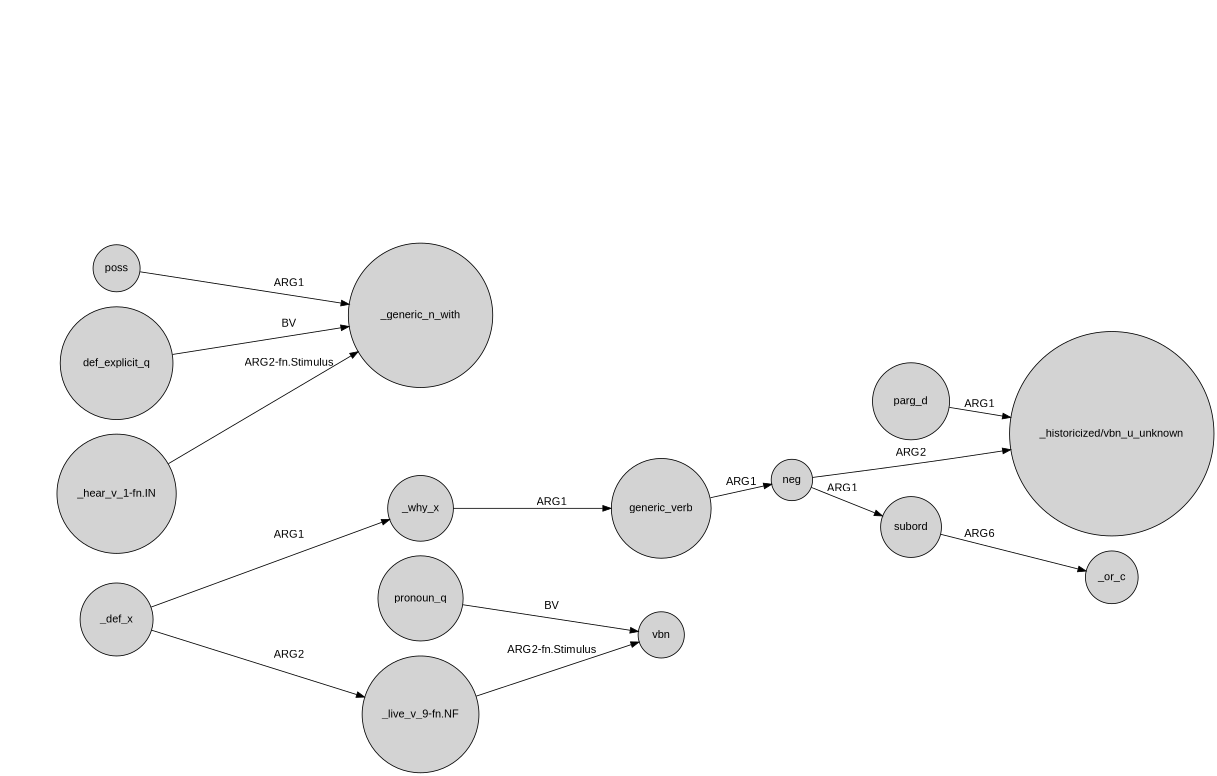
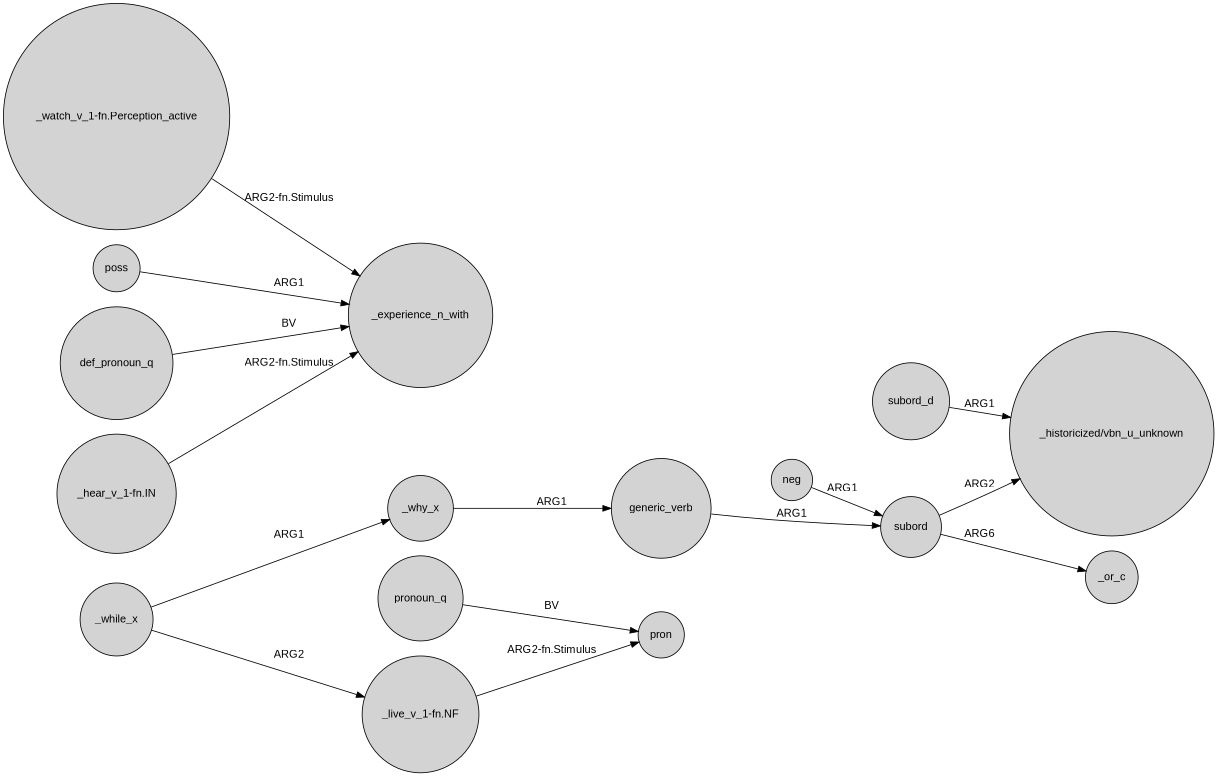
node "_watch_v_1-fn.Perception_active": added
node "_generic_n_with": label "_generic_n_with" -> "_experience_n_with"
node "def_explicit_q": label "def_explicit_q" -> "def_pronoun_q"
node "parg_d": label "parg_d" -> "subord_d"
edge "neg" -> "_historicized/vbn_u_unknown": now "subord" -> "_historicized/vbn_u_unknown"
edge "generic_verb" -> "neg": now "generic_verb" -> "subord"
node "_def_x": label "_def_x" -> "_while_x"
node "vbn": label "vbn" -> "pron"
node "_live_v_9-fn.NF": label "_live_v_9-fn.NF" -> "_live_v_1-fn.NF"
